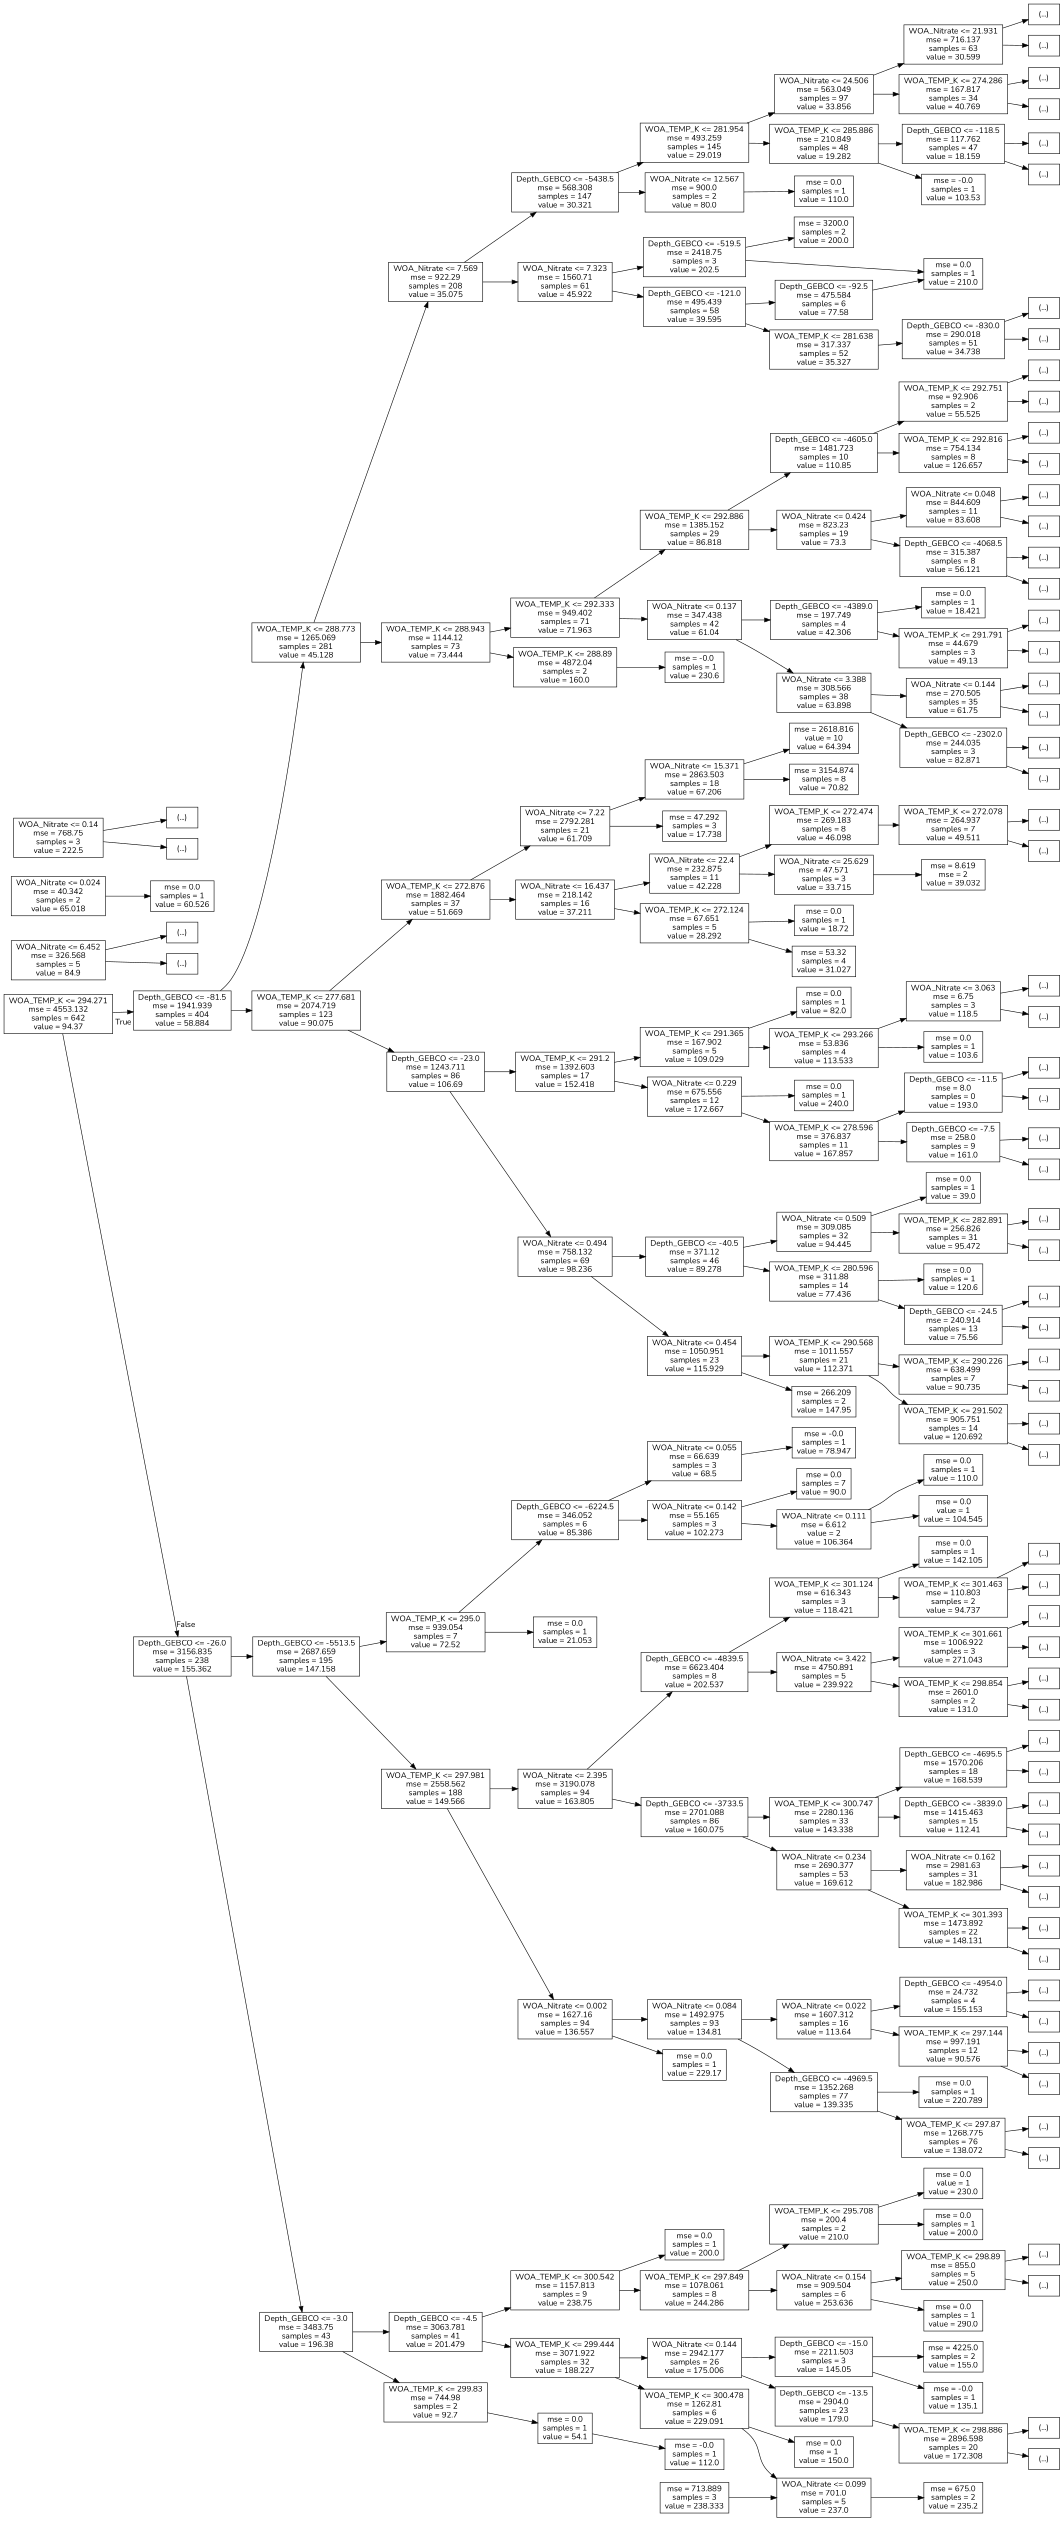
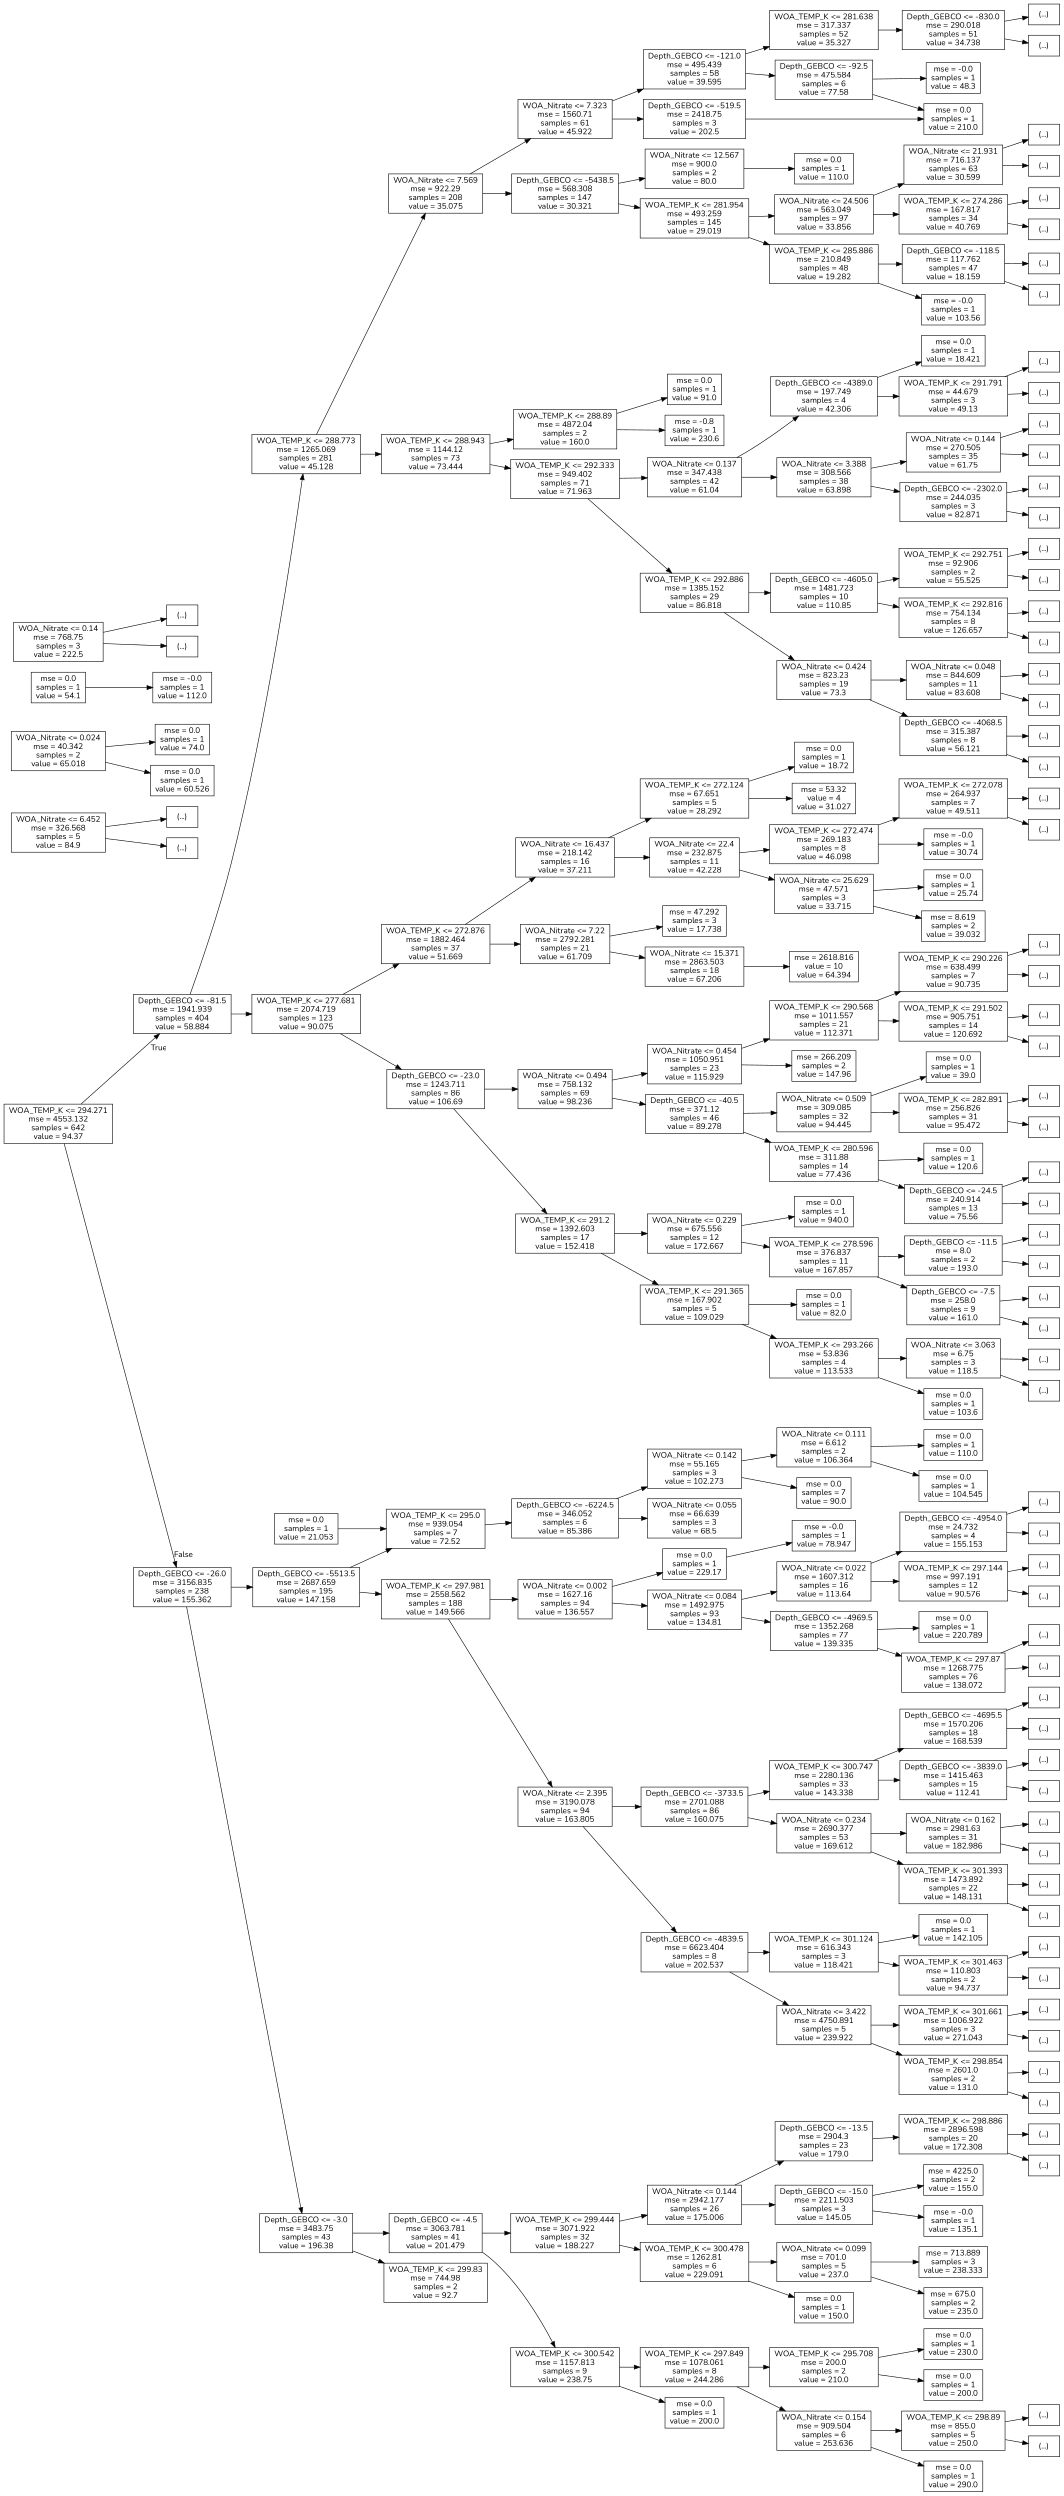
node "mse = -0.0 samples = 1 value = 48.3": added
node "mse = -0.0 samples = 1 value = 103.53": label "mse = -0.0 samples = 1 value = 103.53" -> "mse = -0.0 samples = 1 value = 103.56"
node "mse = 3200.0 samples = 2 value = 200.0": removed
node "mse = 0.0 samples = 1 value = 91.0": added
node "mse = -0.0 samples = 1 value = 230.6": label "mse = -0.0 samples = 1 value = 230.6" -> "mse = -0.8 samples = 1 value = 230.6"
node "mse = 0.0 samples = 1 value = 74.0": added
node "mse = 3154.874 samples = 8 value = 70.82": removed
node "mse = -0.0 samples = 1 value = 30.74": added
node "mse = 8.619 mse = 2 value = 39.032": label "mse = 8.619 mse = 2 value = 39.032" -> "mse = 8.619 samples = 2 value = 39.032"
node "mse = 0.0 samples = 1 value = 25.74": added
node "mse = 53.32 samples = 4 value = 31.027": label "mse = 53.32 samples = 4 value = 31.027" -> "mse = 53.32 value = 4 value = 31.027"
node "Depth_GEBCO <= -11.5 mse = 8.0 samples = 0 value = 193.0": label "Depth_GEBCO <= -11.5 mse = 8.0 samples = 0 value = 193.0" -> "Depth_GEBCO <= -11.5 mse = 8.0 samples = 2 value = 193.0"
node "mse = 0.0 samples = 1 value = 240.0": label "mse = 0.0 samples = 1 value = 240.0" -> "mse = 0.0 samples = 1 value = 940.0"
node "mse = 266.209 samples = 2 value = 147.95": label "mse = 266.209 samples = 2 value = 147.95" -> "mse = 266.209 samples = 2 value = 147.96"
edge "WOA_Nitrate <= 0.055 mse = 66.639 samples = 3 value = 68.5" -> "mse = -0.0 samples = 1 value = 78.947": now "mse = 0.0 samples = 1 value = 229.17" -> "mse = -0.0 samples = 1 value = 78.947"
node "mse = 0.0 value = 1 value = 104.545": label "mse = 0.0 value = 1 value = 104.545" -> "mse = 0.0 samples = 1 value = 104.545"
node "WOA_Nitrate <= 0.111 mse = 6.612 value = 2 value = 106.364": label "WOA_Nitrate <= 0.111 mse = 6.612 value = 2 value = 106.364" -> "WOA_Nitrate <= 0.111 mse = 6.612 samples = 2 value = 106.364"
edge "WOA_TEMP_K <= 295.0 mse = 939.054 samples = 7 value = 72.52" -> "mse = 0.0 samples = 1 value = 21.053": reversed
node "mse = 0.0 value = 1 value = 230.0": label "mse = 0.0 value = 1 value = 230.0" -> "mse = 0.0 samples = 1 value = 230.0"
node "WOA_TEMP_K <= 295.708 mse = 200.4 samples = 2 value = 210.0": label "WOA_TEMP_K <= 295.708 mse = 200.4 samples = 2 value = 210.0" -> "WOA_TEMP_K <= 295.708 mse = 200.0 samples = 2 value = 210.0"
node "Depth_GEBCO <= -13.5 mse = 2904.0 samples = 23 value = 179.0": label "Depth_GEBCO <= -13.5 mse = 2904.0 samples = 23 value = 179.0" -> "Depth_GEBCO <= -13.5 mse = 2904.3 samples = 23 value = 179.0"
edge "WOA_TEMP_K <= 299.83 mse = 744.98 samples = 2 value = 92.7" -> "mse = 0.0 samples = 1 value = 54.1": removed
node "mse = 0.0 mse = 1 value = 150.0": label "mse = 0.0 mse = 1 value = 150.0" -> "mse = 0.0 samples = 1 value = 150.0"
edge "mse = 713.889 samples = 3 value = 238.333" -> "WOA_Nitrate <= 0.099 mse = 701.0 samples = 5 value = 237.0": reversed
node "mse = 675.0 samples = 2 value = 235.2": label "mse = 675.0 samples = 2 value = 235.2" -> "mse = 675.0 samples = 2 value = 235.0"
